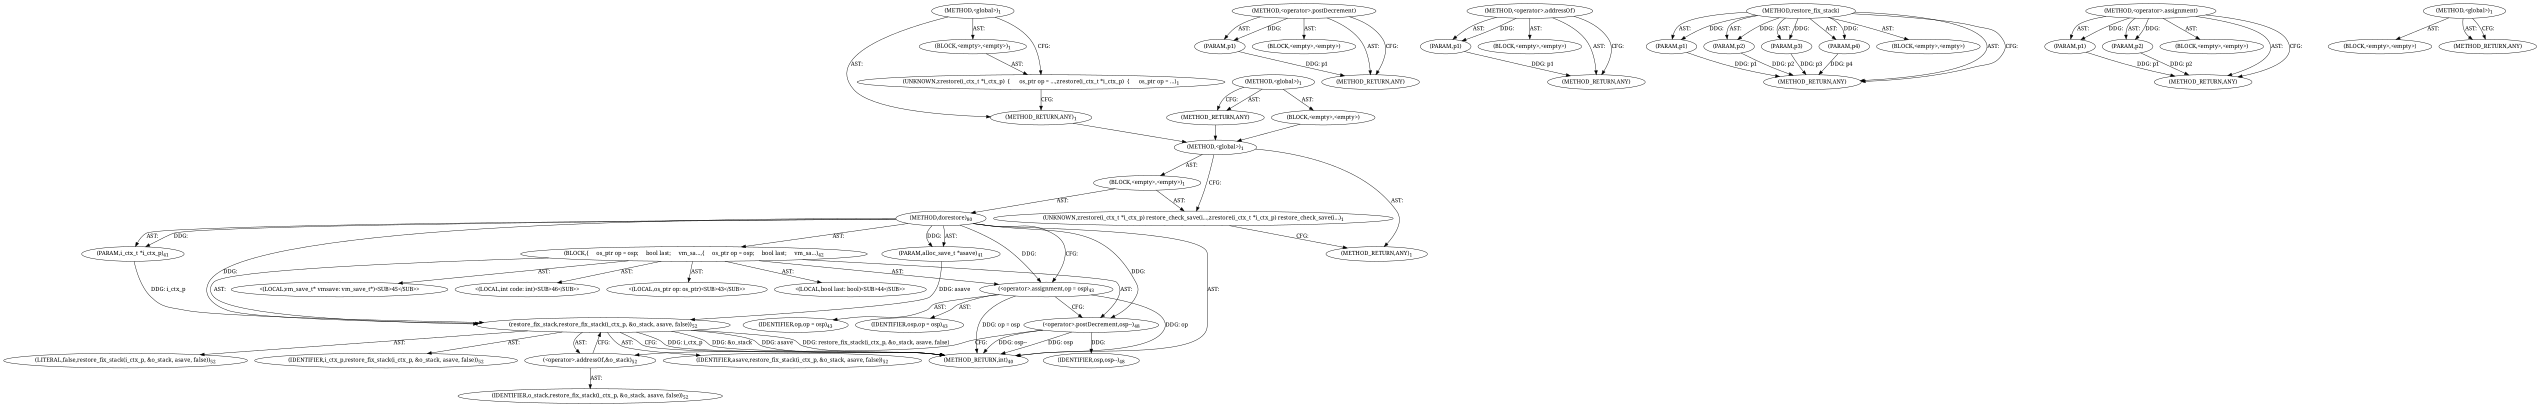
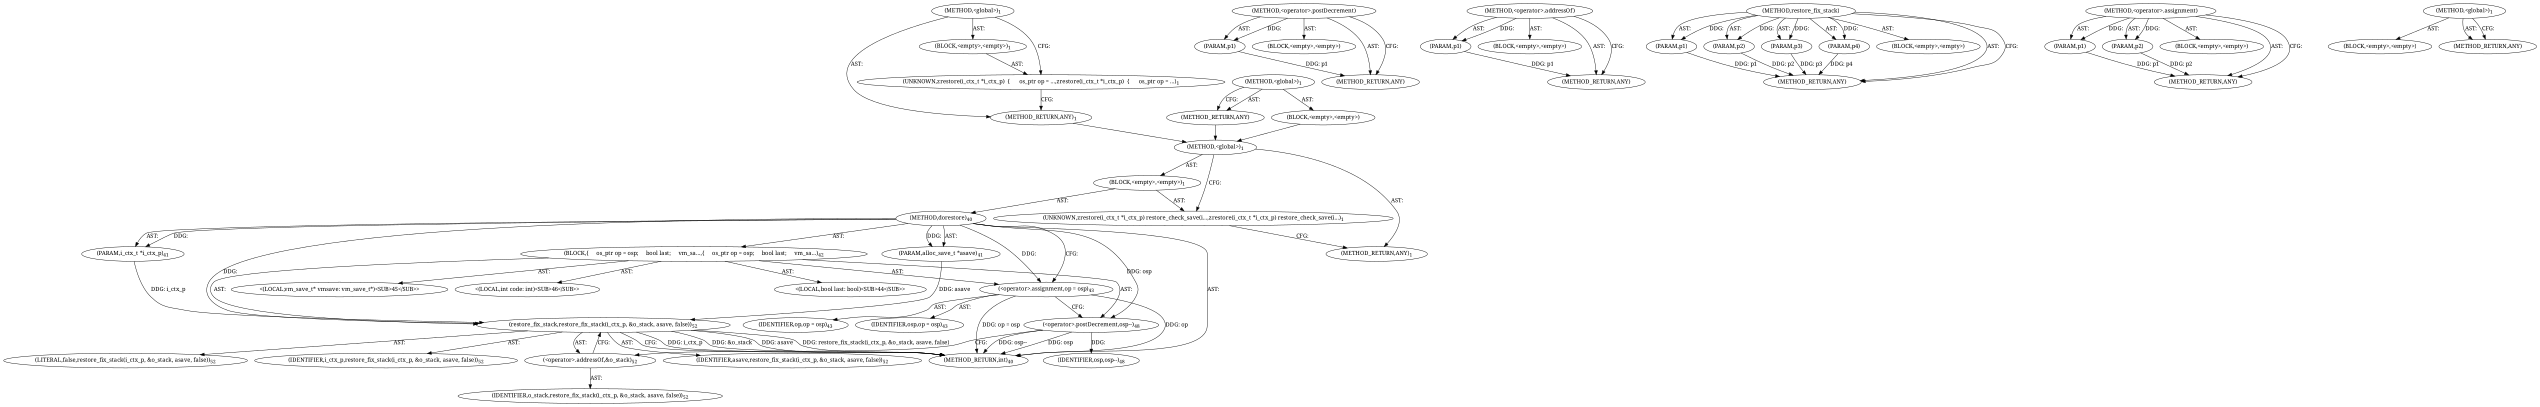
node "(METHOD,dorestore)": text "80" -> "40"
edge "(METHOD,dorestore)" -> "(<operator>.postDecrement,osp--)": label "DDG: " -> "DDG: osp"
node "<(LOCAL,os_ptr op: os_ptr)<SUB>43</SUB>>": removed
